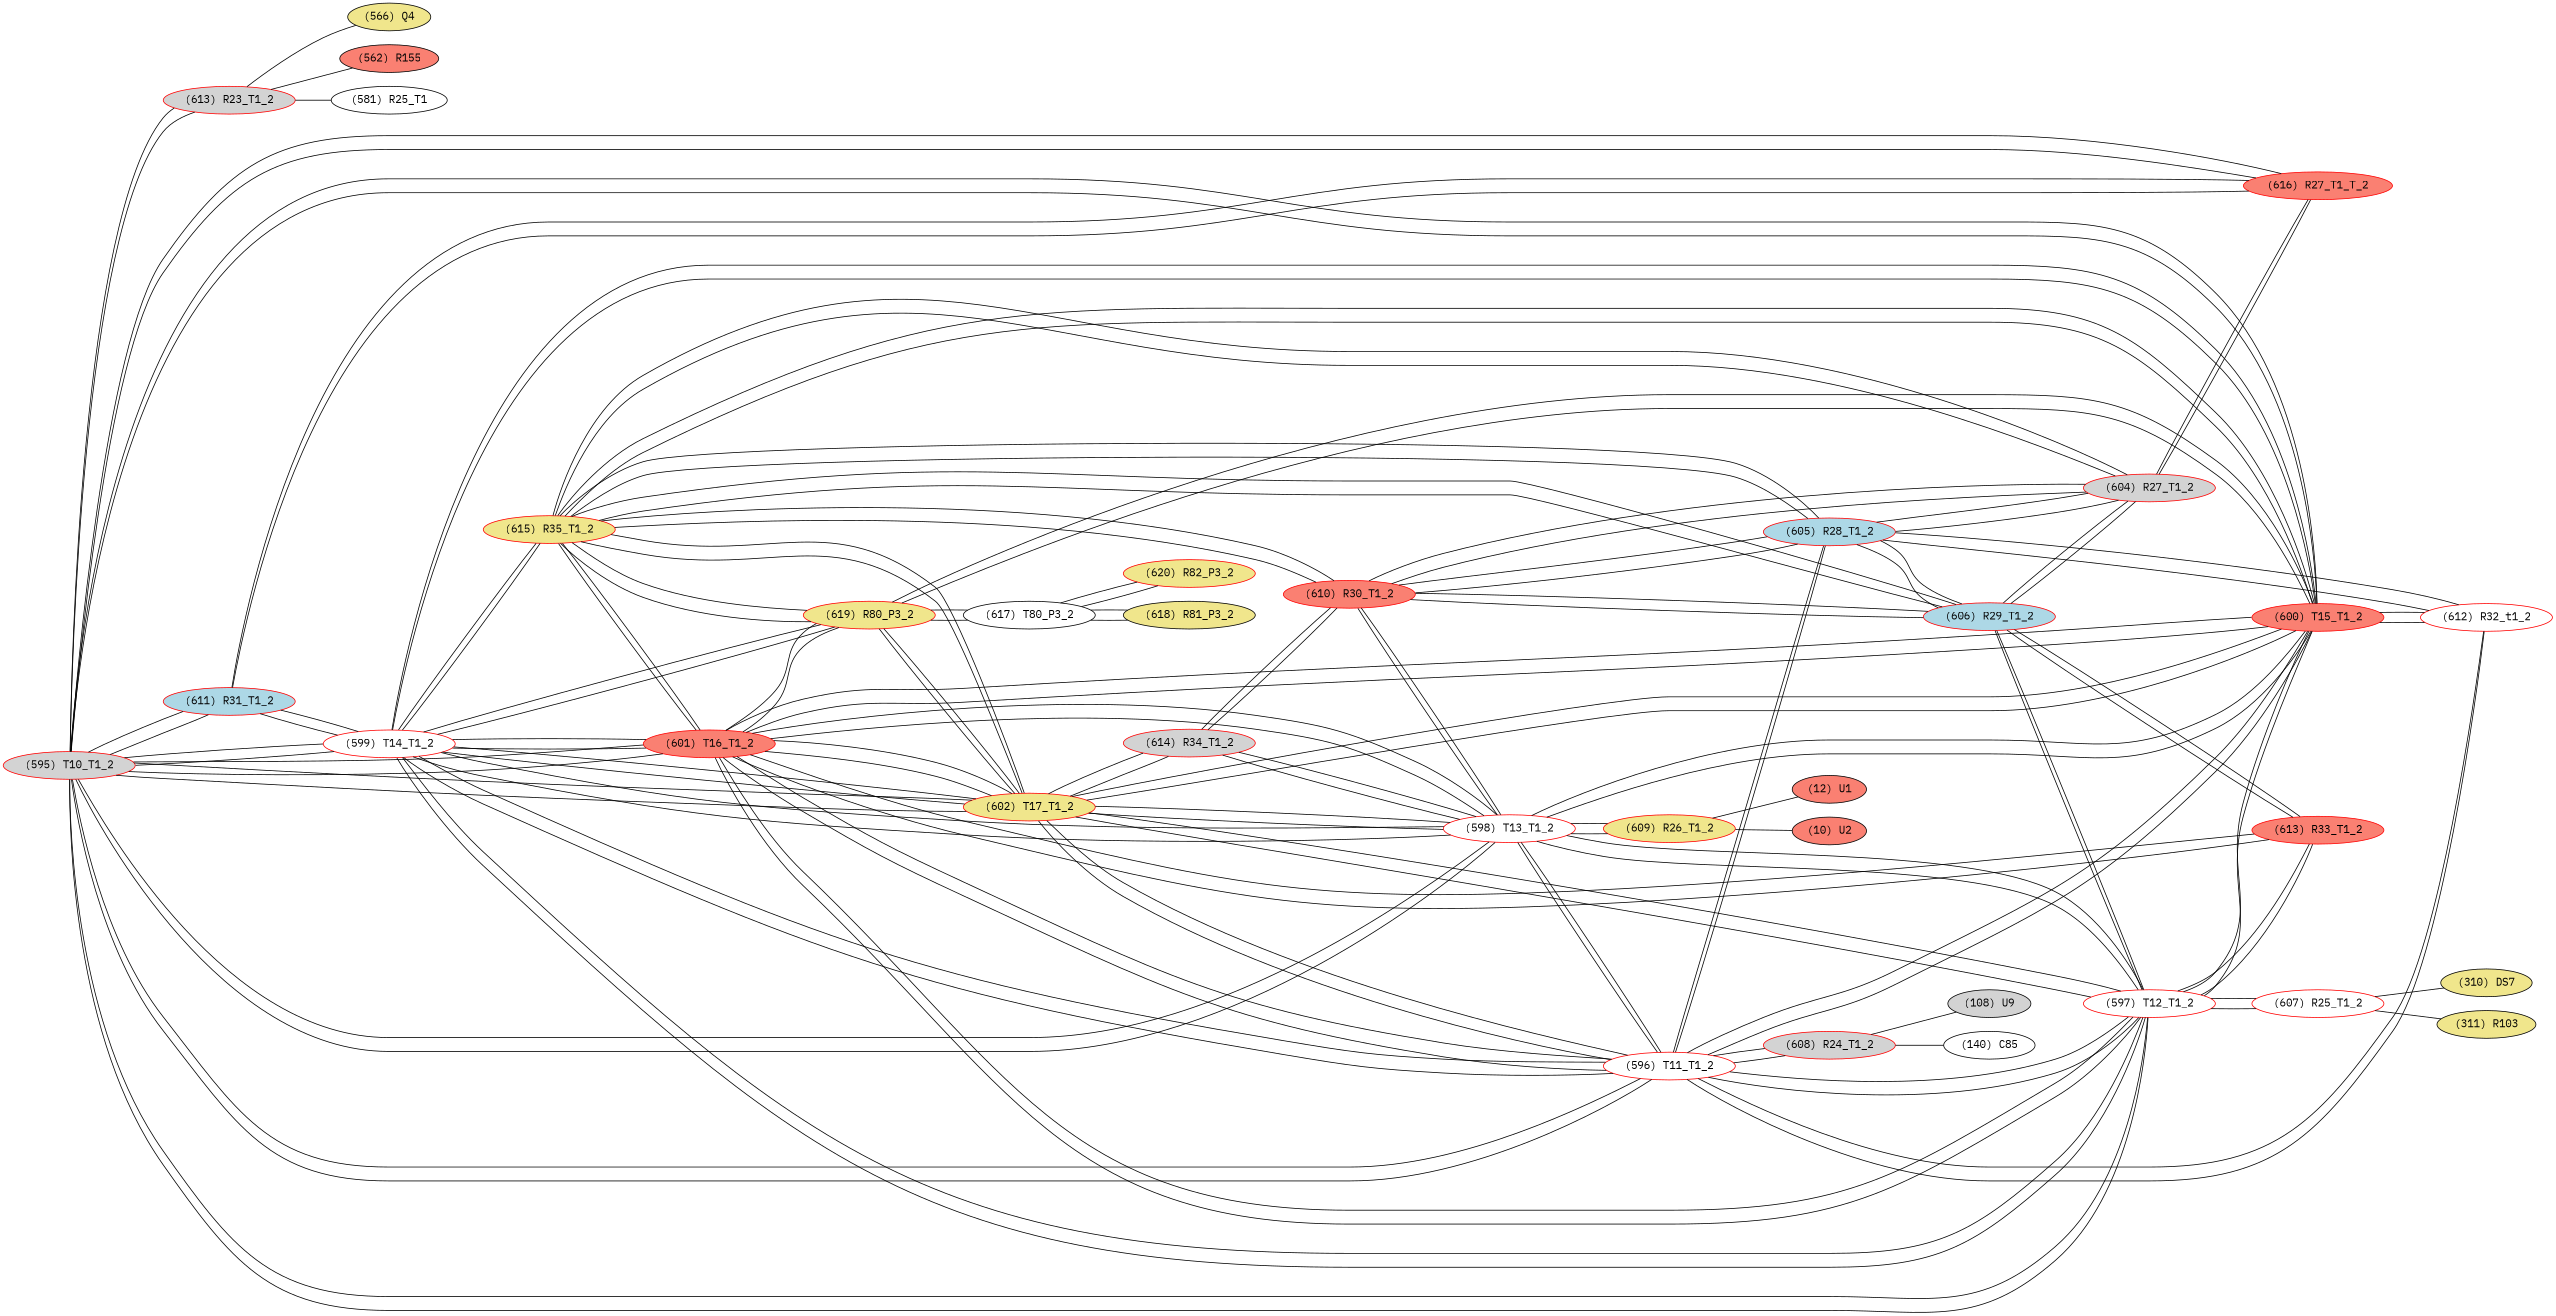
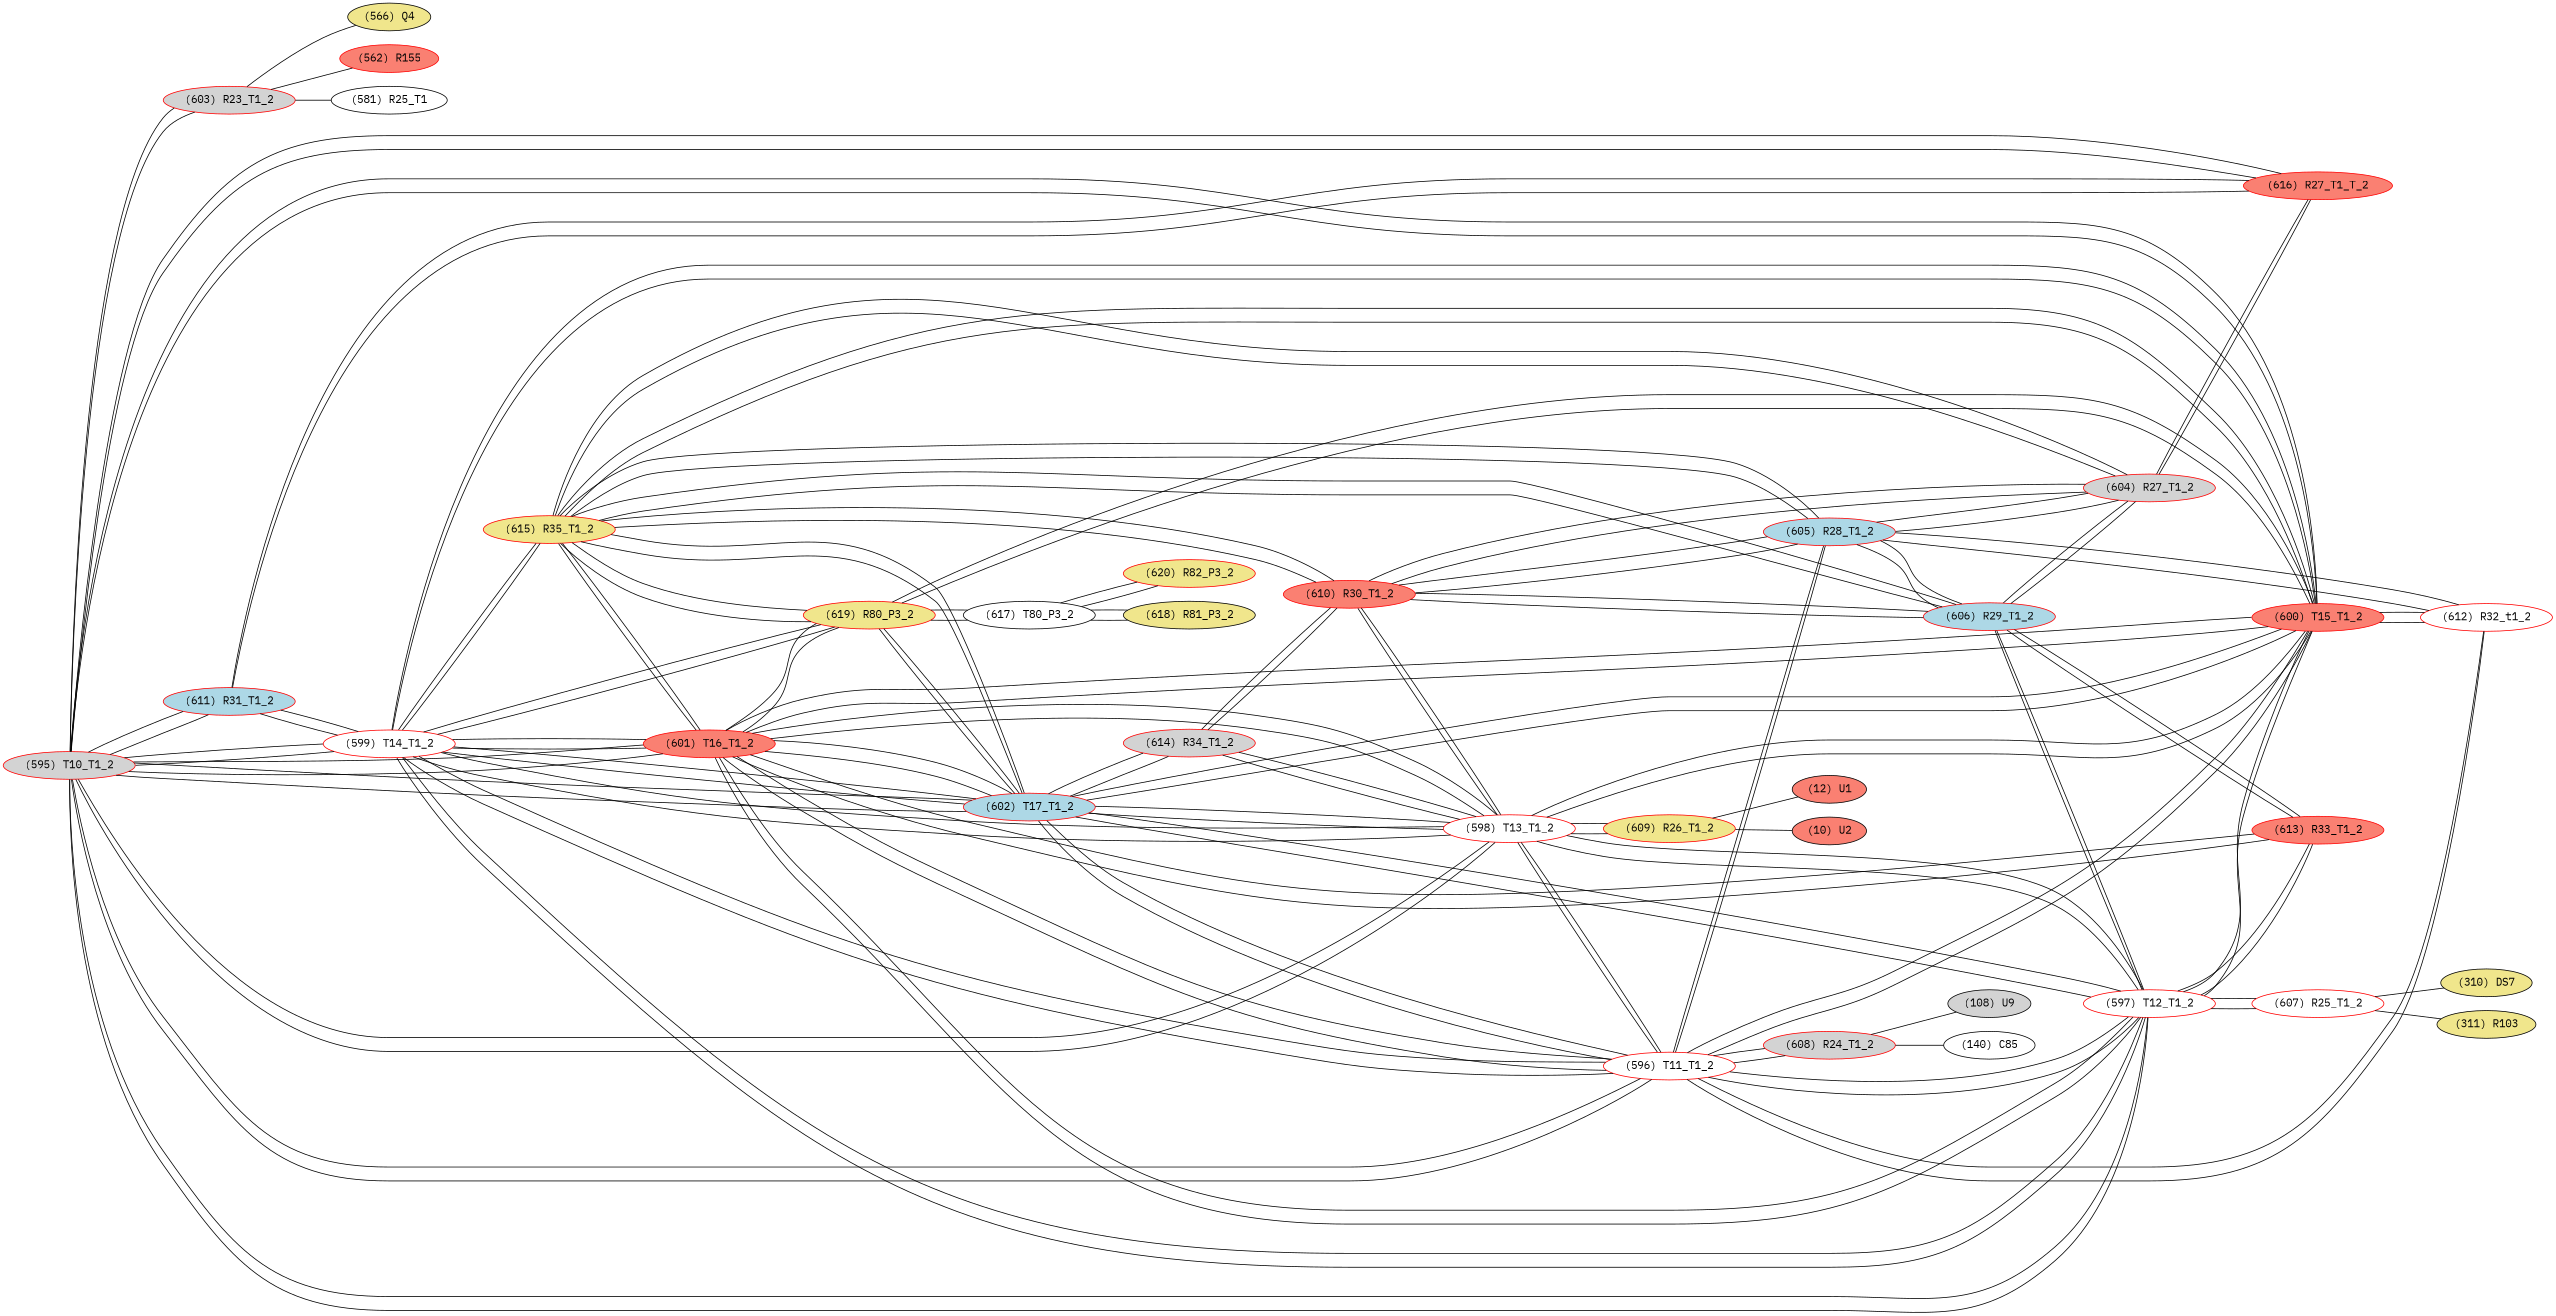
node "(562) R155": color black -> red
node "(613) R23_T1_2": label "(613) R23_T1_2" -> "(603) R23_T1_2"
node "(602) T17_T1_2": fillcolor khaki -> lightblue
